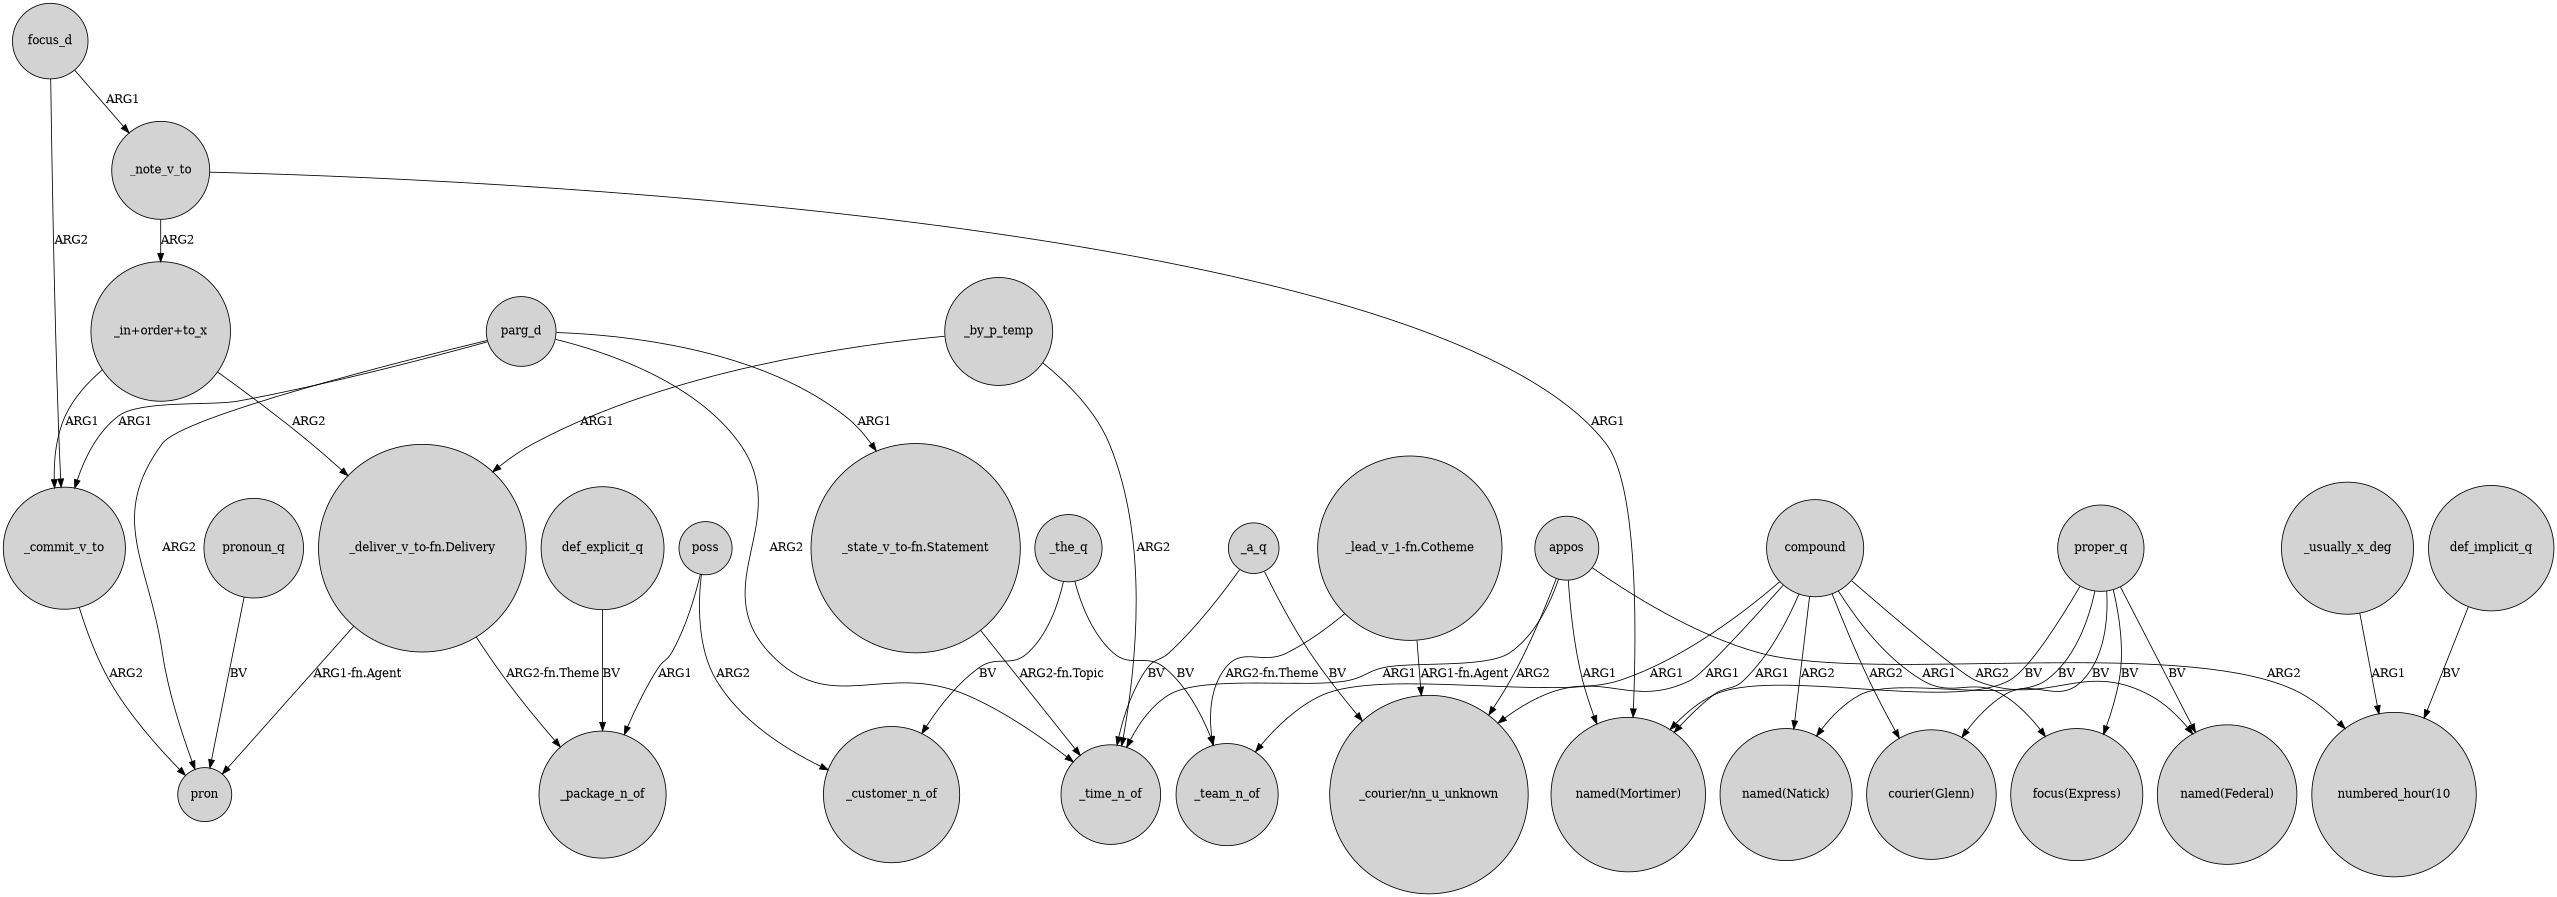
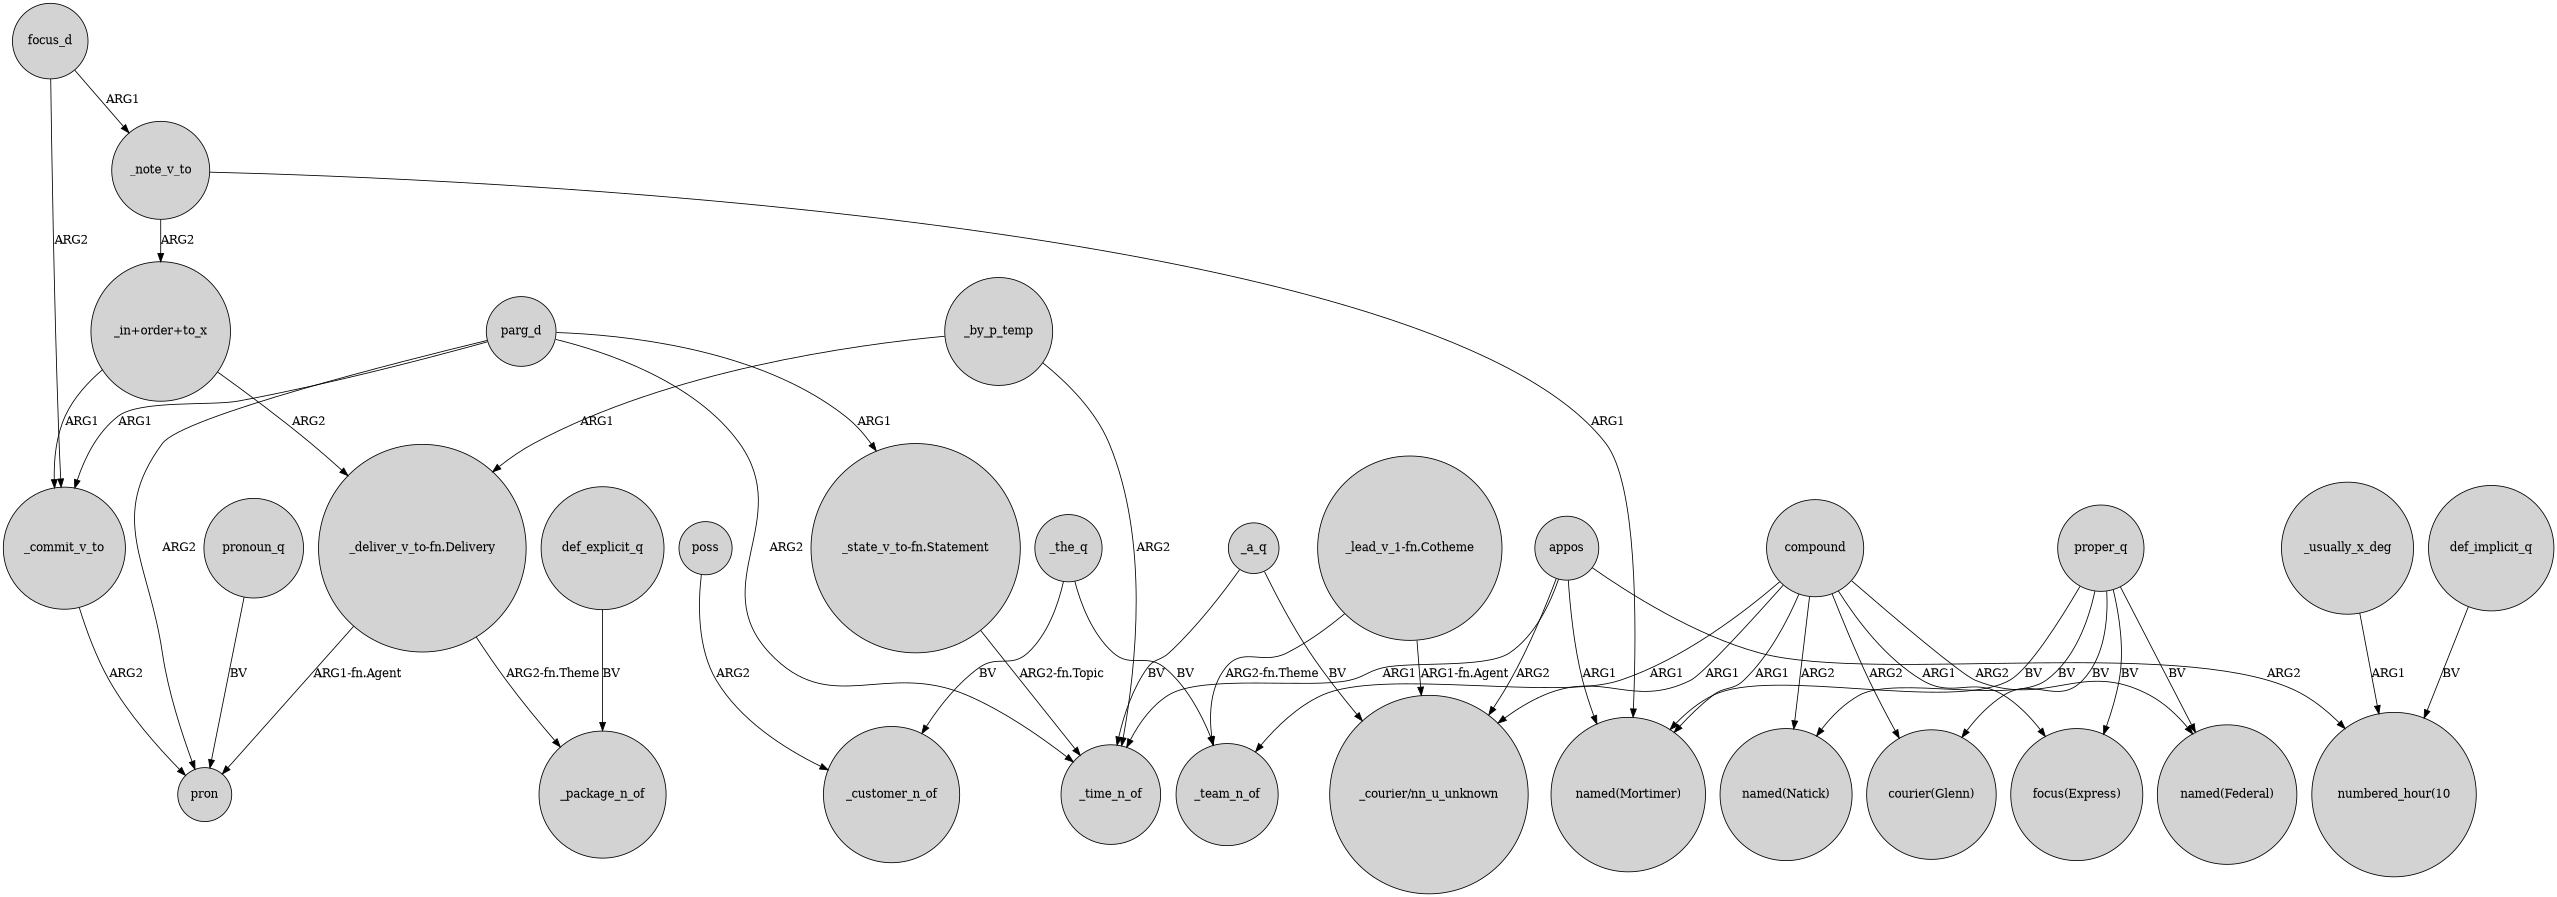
edge "poss" -> "_package_n_of": removed, label "ARG1"
